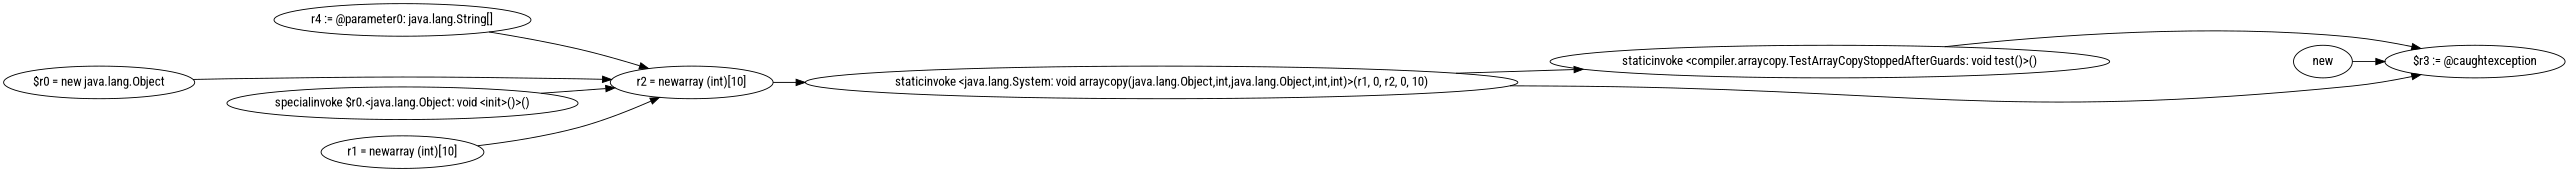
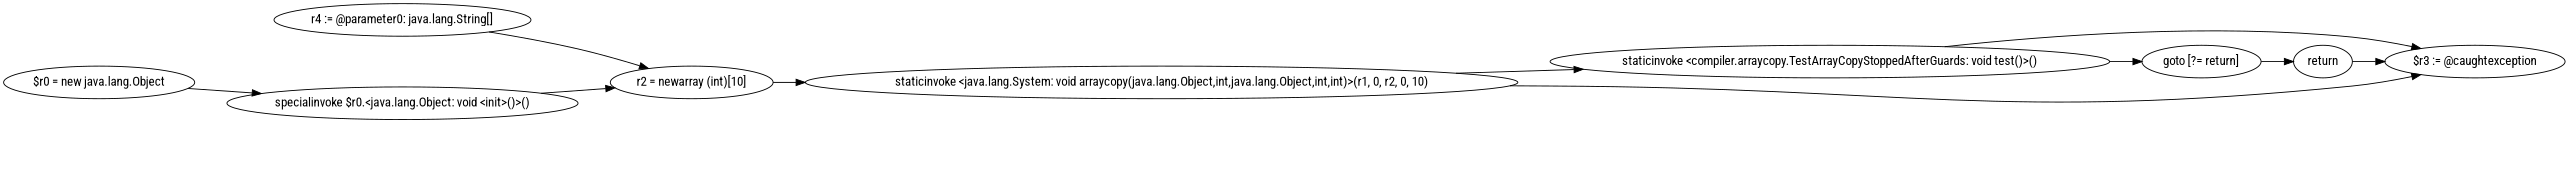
node "goto [?= return]": added
node "new": label "new" -> "return"
edge "$r0 = new java.lang.Object" -> "r2 = newarray (int)[10]": now "$r0 = new java.lang.Object" -> "specialinvoke $r0.<java.lang.Object: void <init>()>()"
node "r1 = newarray (int)[10]": removed
